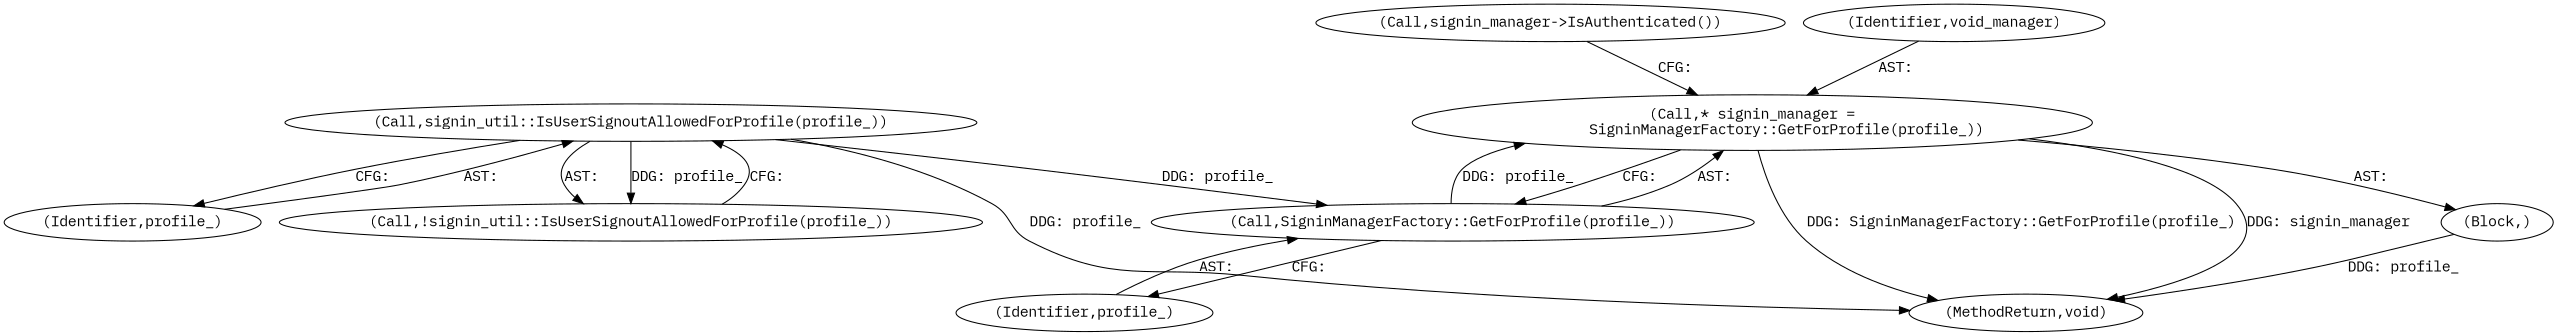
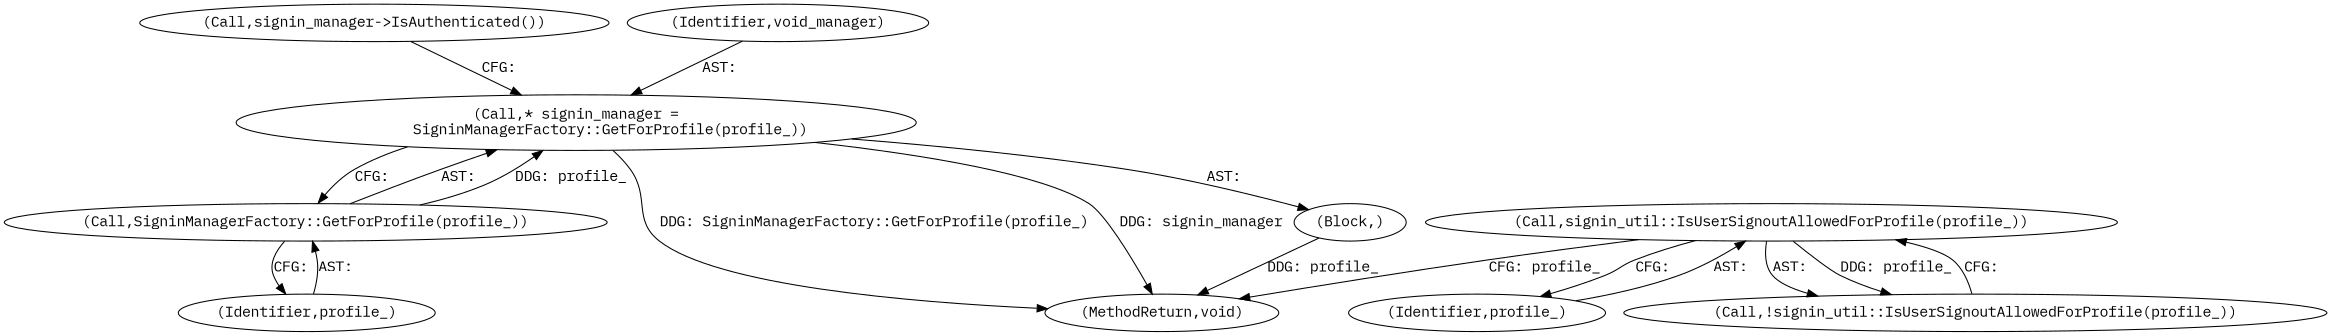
edge "(Call,signin_util::IsUserSignoutAllowedForProfile(profile_))" -> "(Call,SigninManagerFactory::GetForProfile(profile_))": removed, label "DDG: profile_"
edge "(Call,signin_util::IsUserSignoutAllowedForProfile(profile_))" -> "(MethodReturn,void)": label "DDG: profile_" -> "CFG: profile_"
